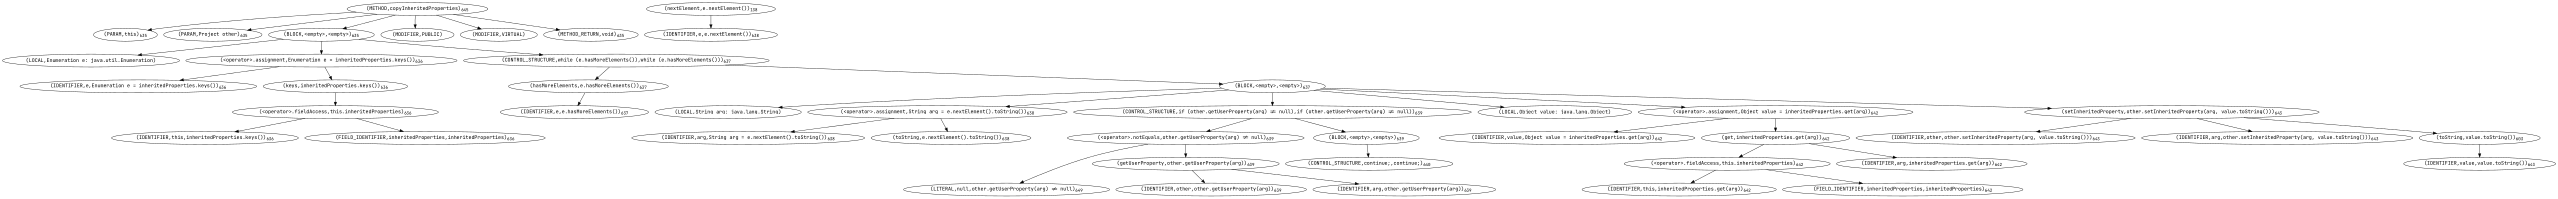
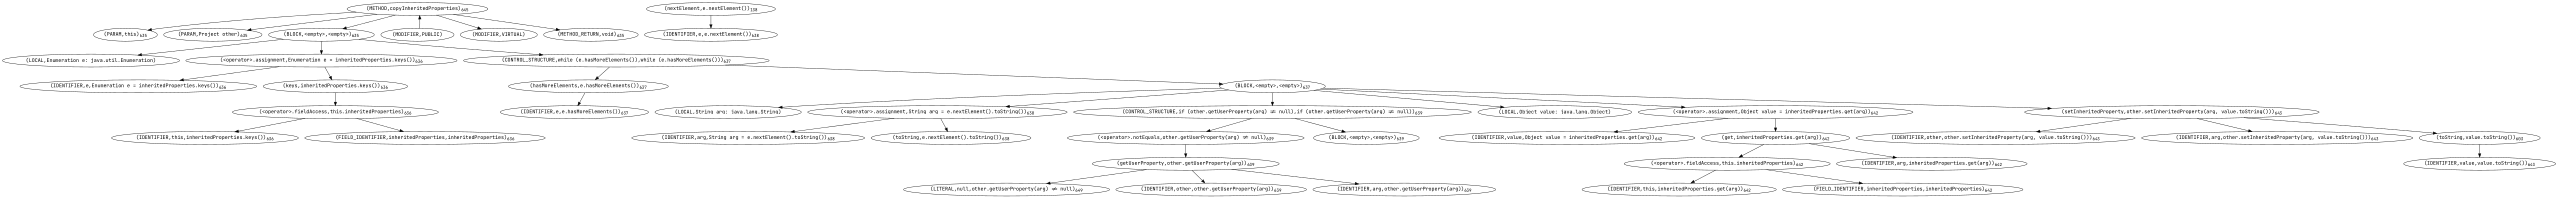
edge "(METHOD,copyInheritedProperties)" -> "(MODIFIER,PUBLIC)": reversed
edge "(<operator>.notEquals,other.getUserProperty(arg) != null)" -> "(LITERAL,null,other.getUserProperty(arg) != null)": now "(getUserProperty,other.getUserProperty(arg))" -> "(LITERAL,null,other.getUserProperty(arg) != null)"
node "(CONTROL_STRUCTURE,continue;,continue;)": removed
